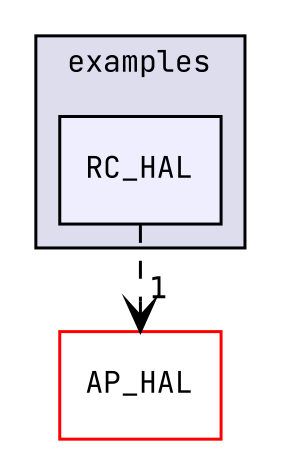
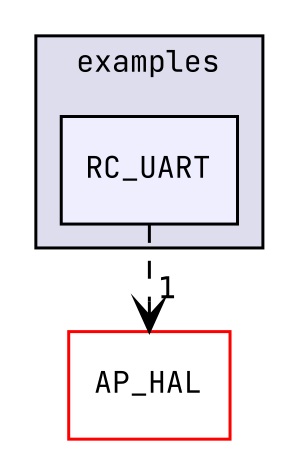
node "RC_HAL": label "RC_HAL" -> "RC_UART"
